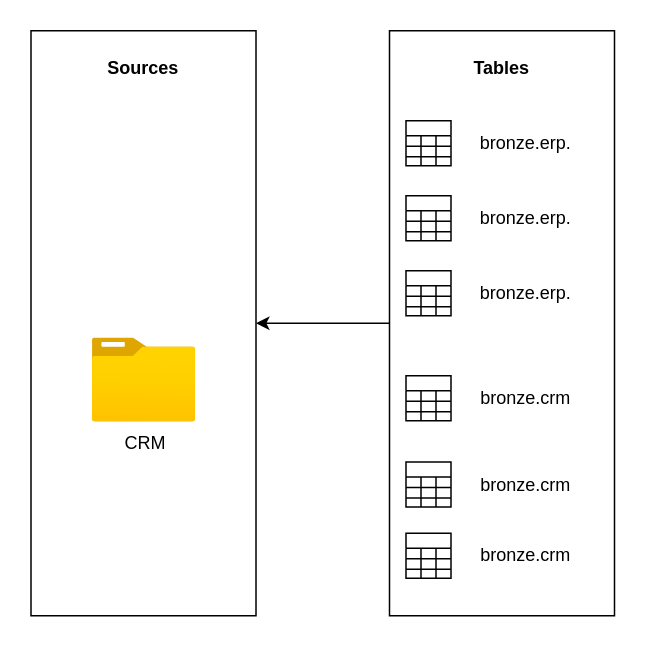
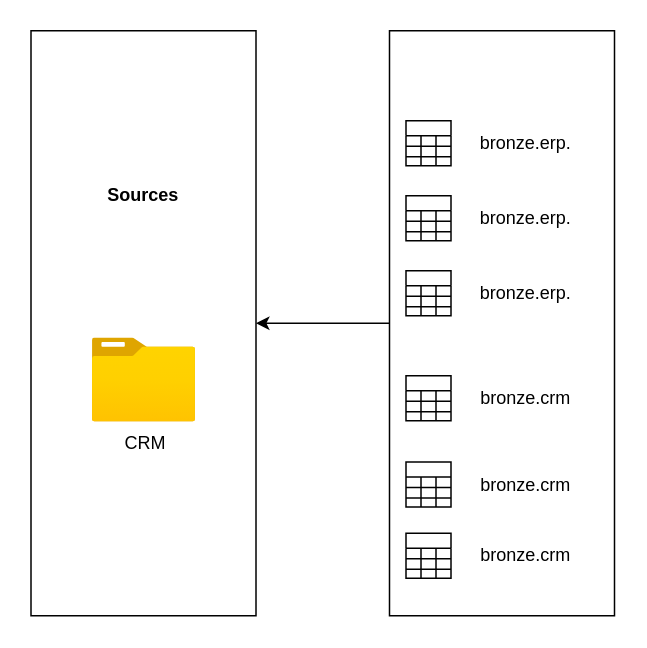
node "Sources": moved (143, 68) -> (143, 196)
node "Tables": removed
